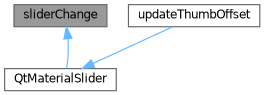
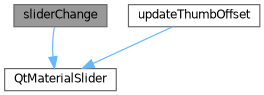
edge "QtMaterialSlider" -> "sliderChange": reversed
